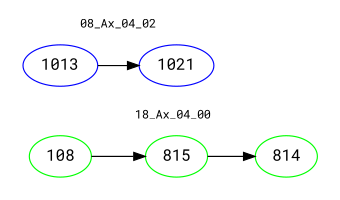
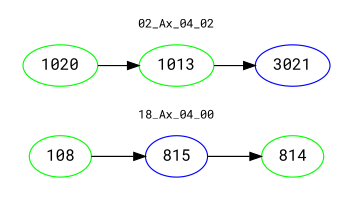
cluster "08_Ax_04_02": label "08_Ax_04_02" -> "02_Ax_04_02"
node "1020": added
node "1013": color blue -> green
node "1021": label "1021" -> "3021"
node "815": color green -> blue
